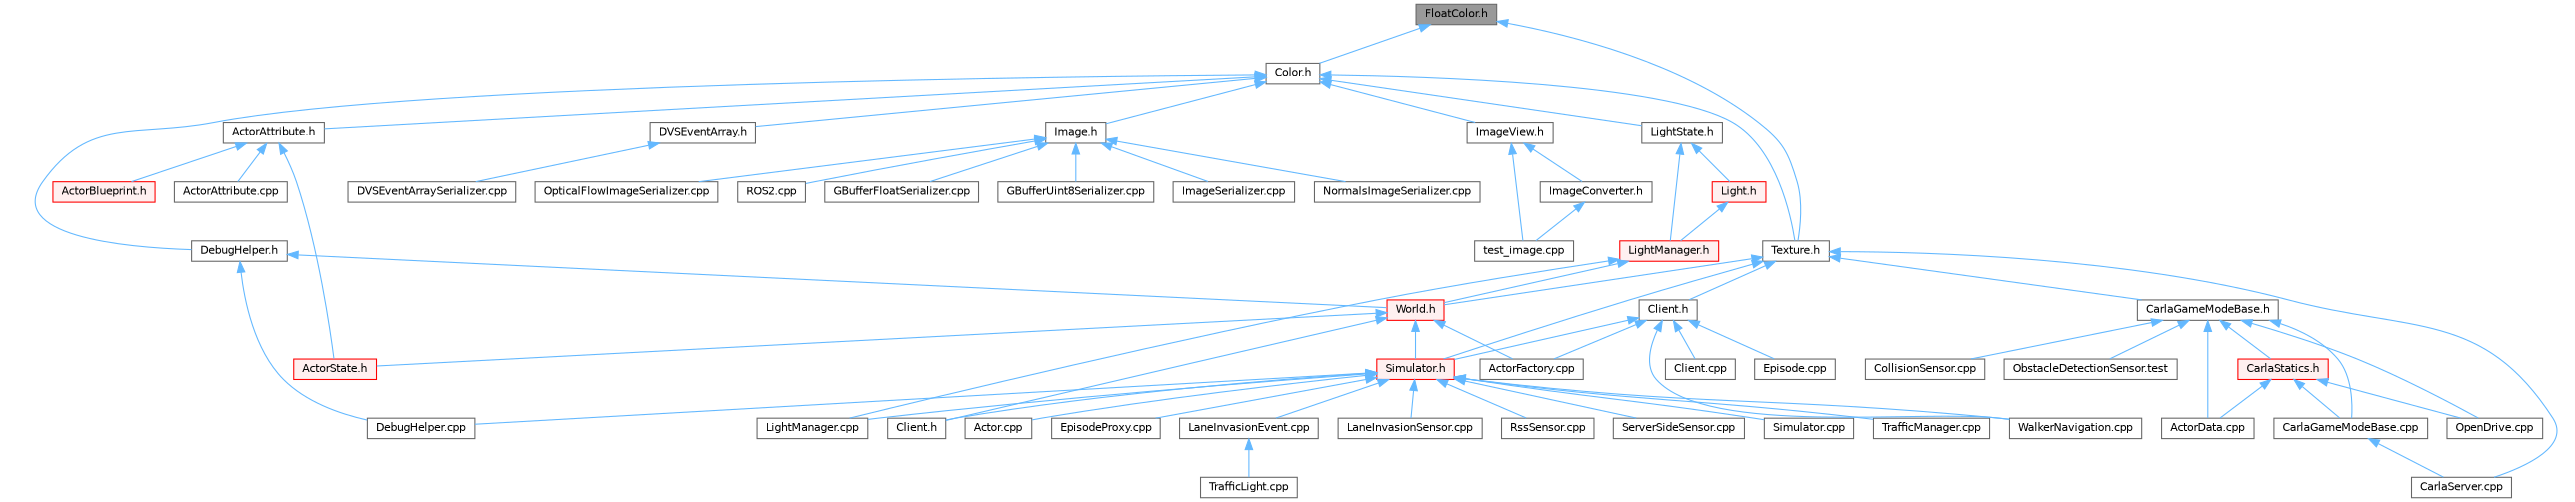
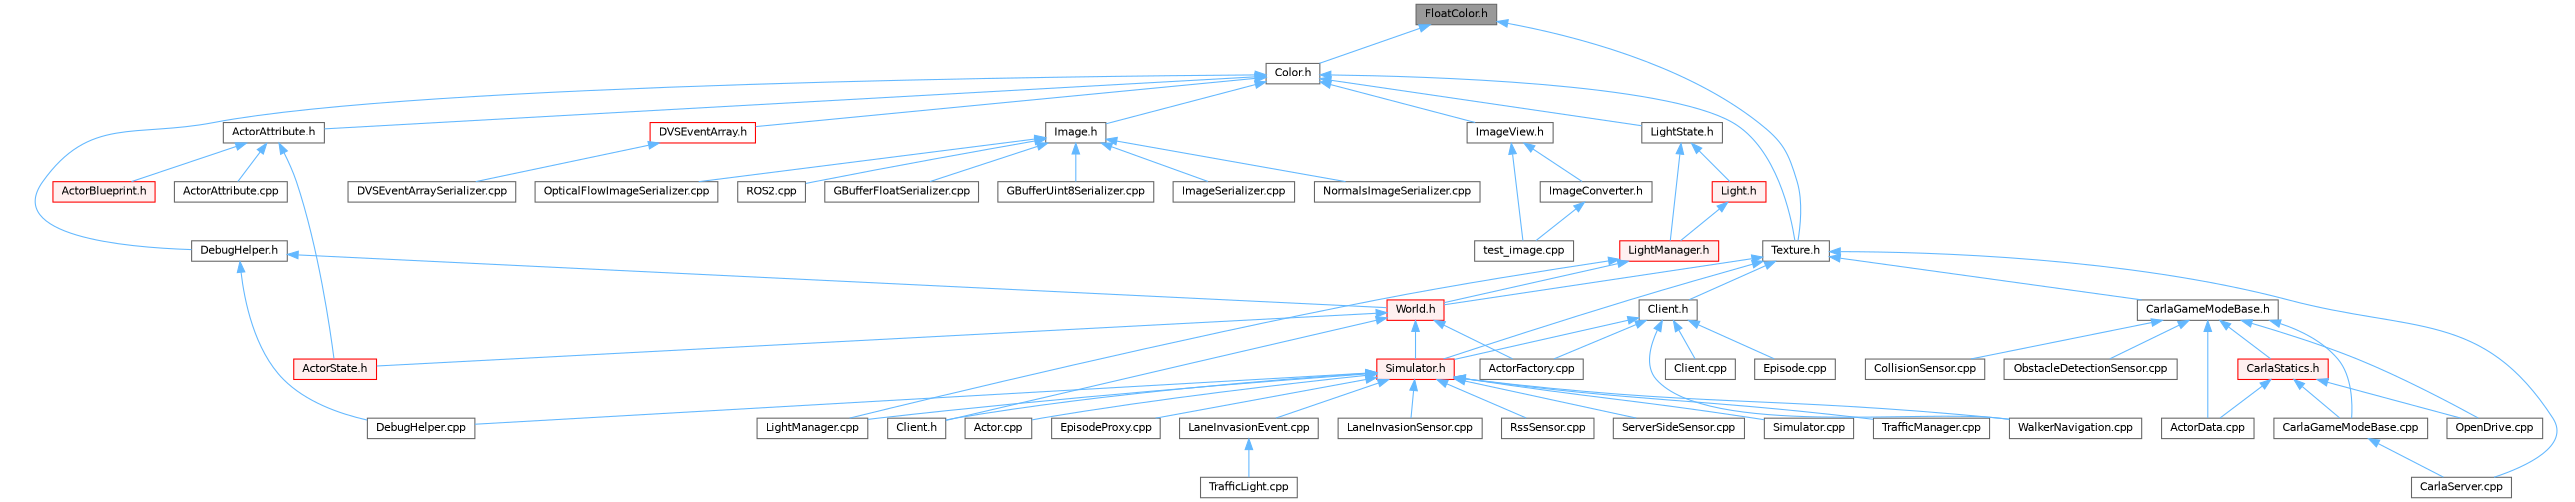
node "DVSEventArray.h": color grey40 -> red
node "ObstacleDetectionSensor.test": label "ObstacleDetectionSensor.test" -> "ObstacleDetectionSensor.cpp"
